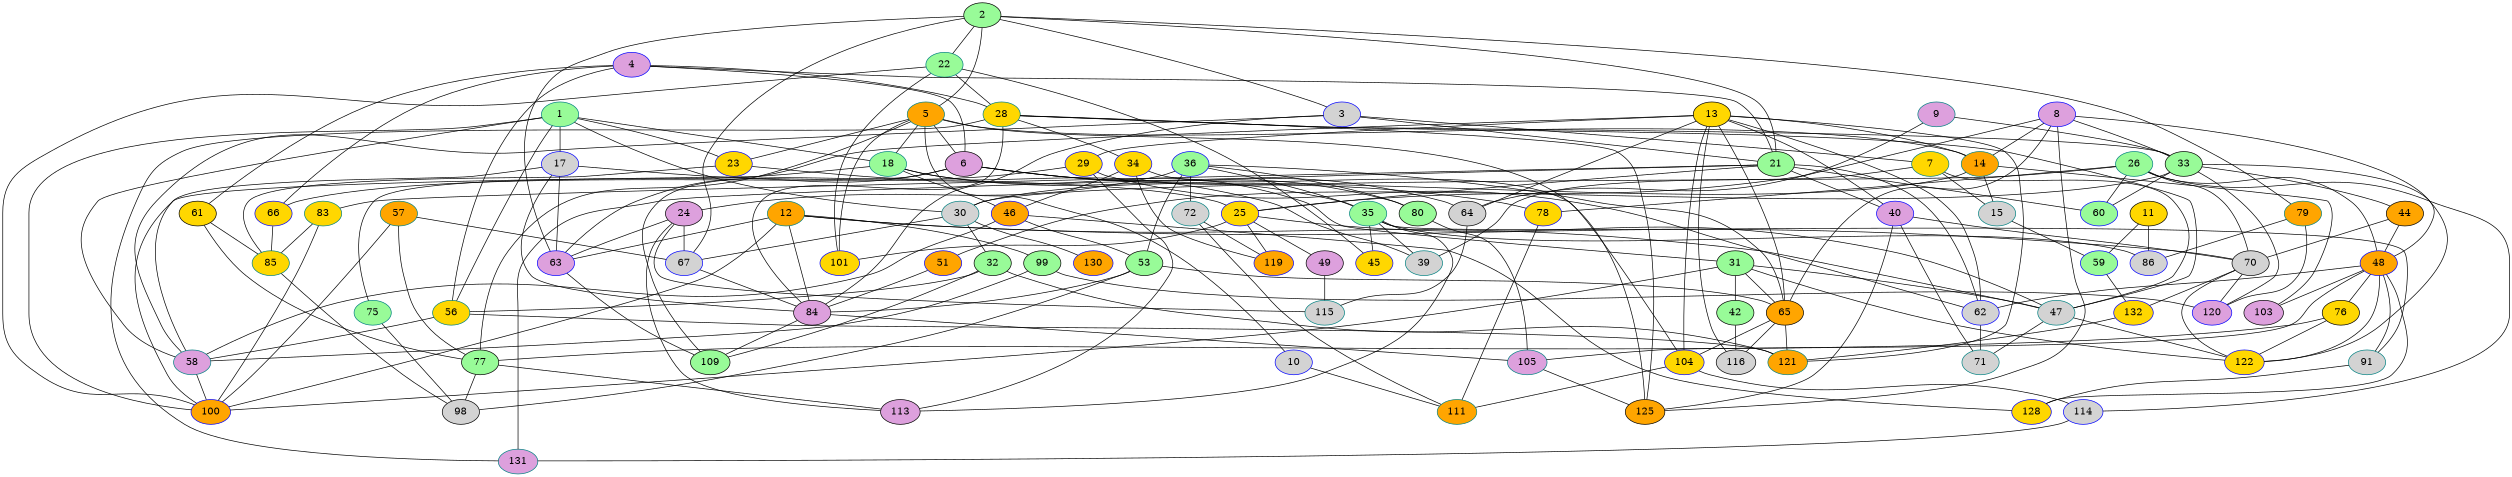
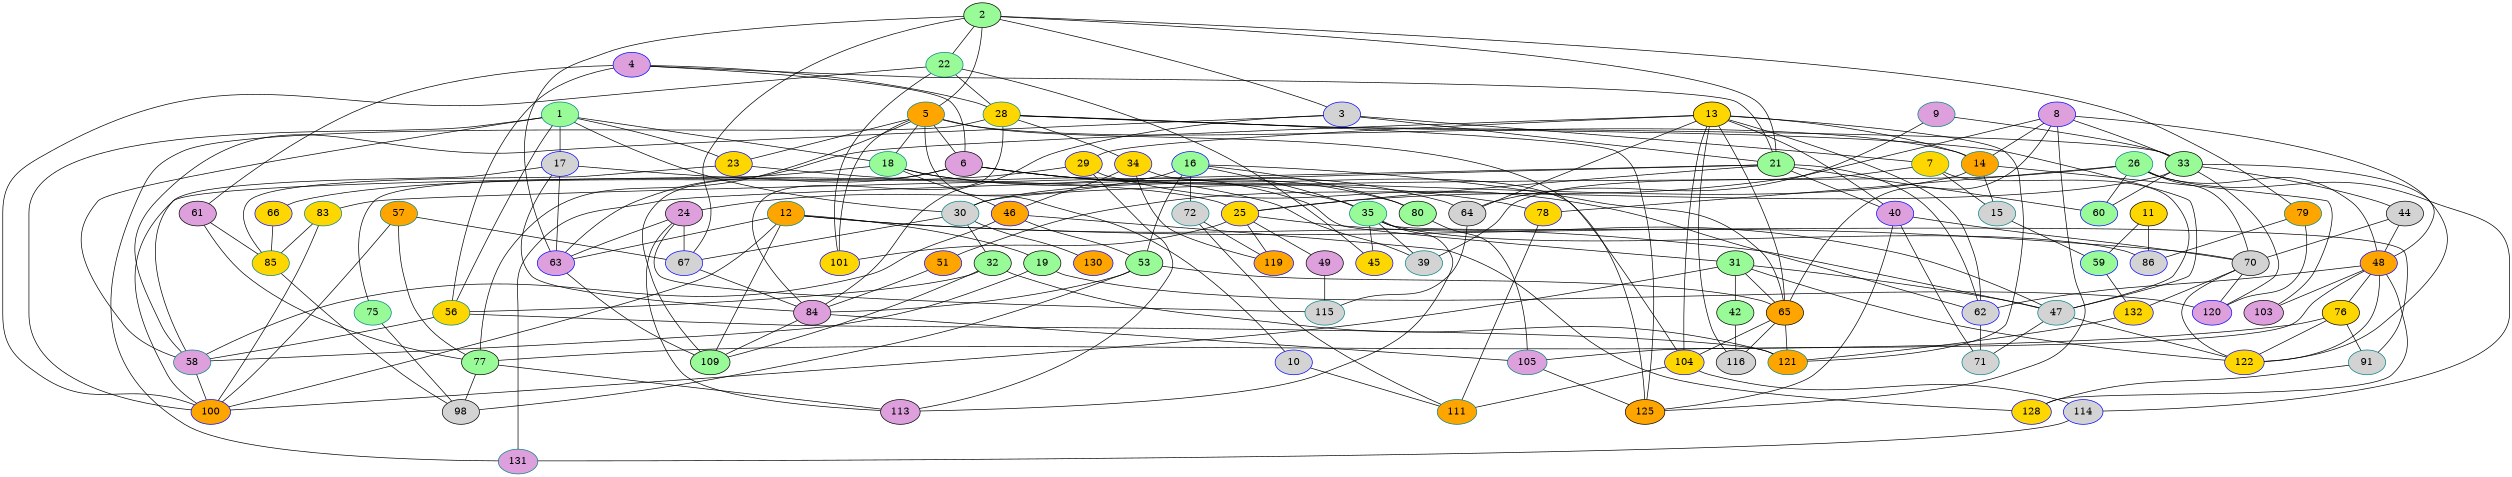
edge "4" -- "66": removed
node "36": label "36" -> "16"
node "61": fillcolor gold -> plum
node "44": fillcolor orange -> lightgrey
edge "12" -- "84": now "12" -- "109"
node "99": label "99" -> "19"
edge "48" -- "91": now "76" -- "91"
